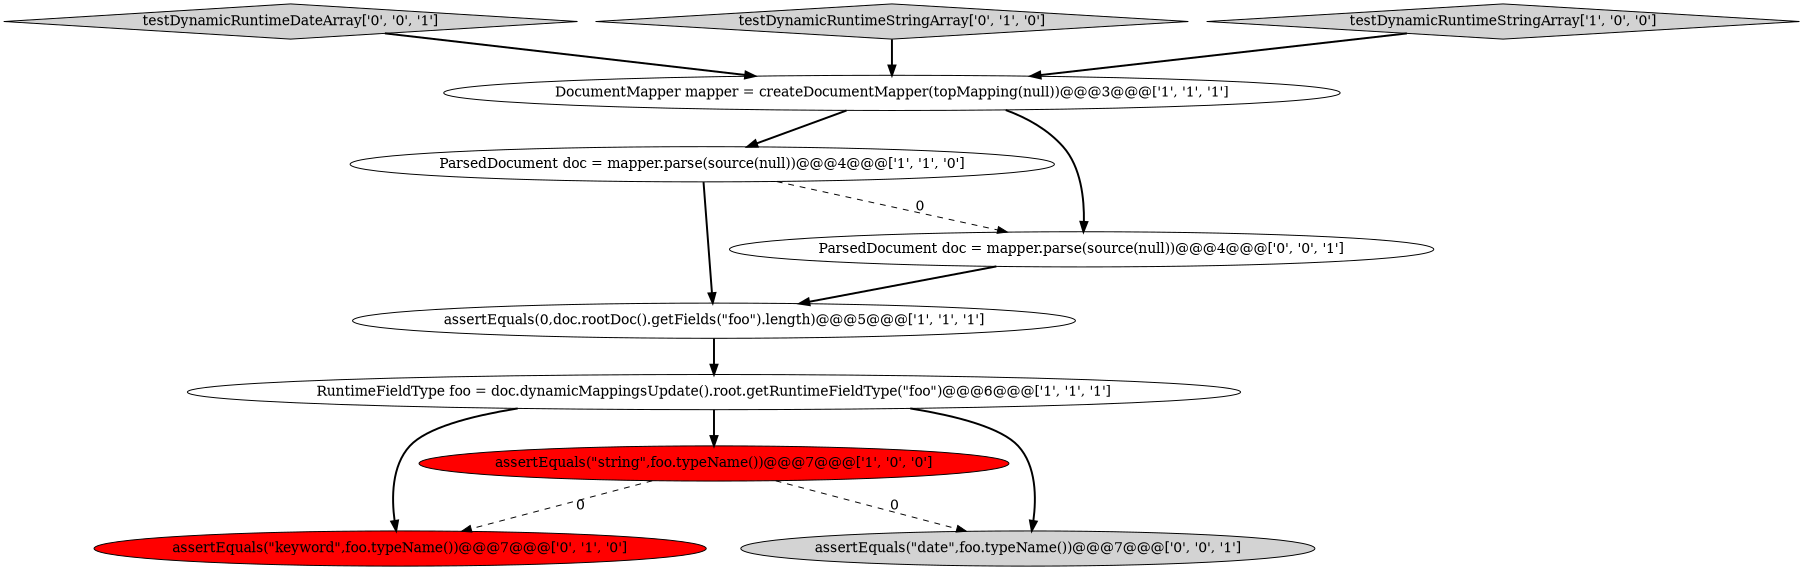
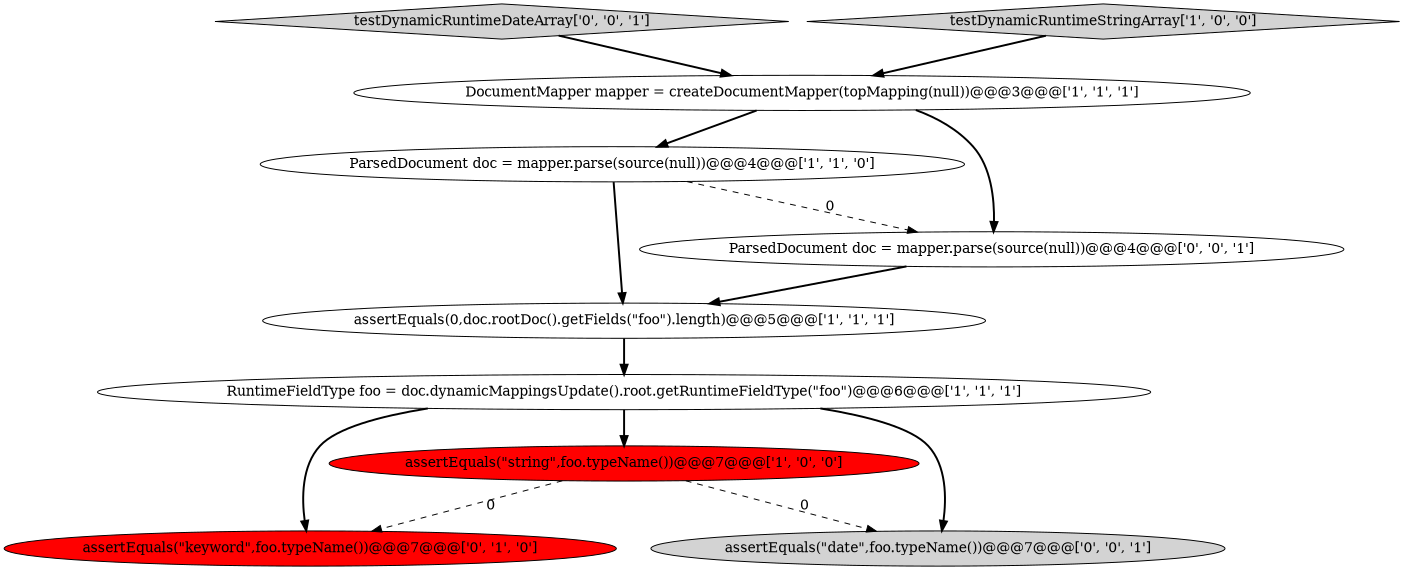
node "testDynamicRuntimeStringArray['0', '1', '0']": removed
